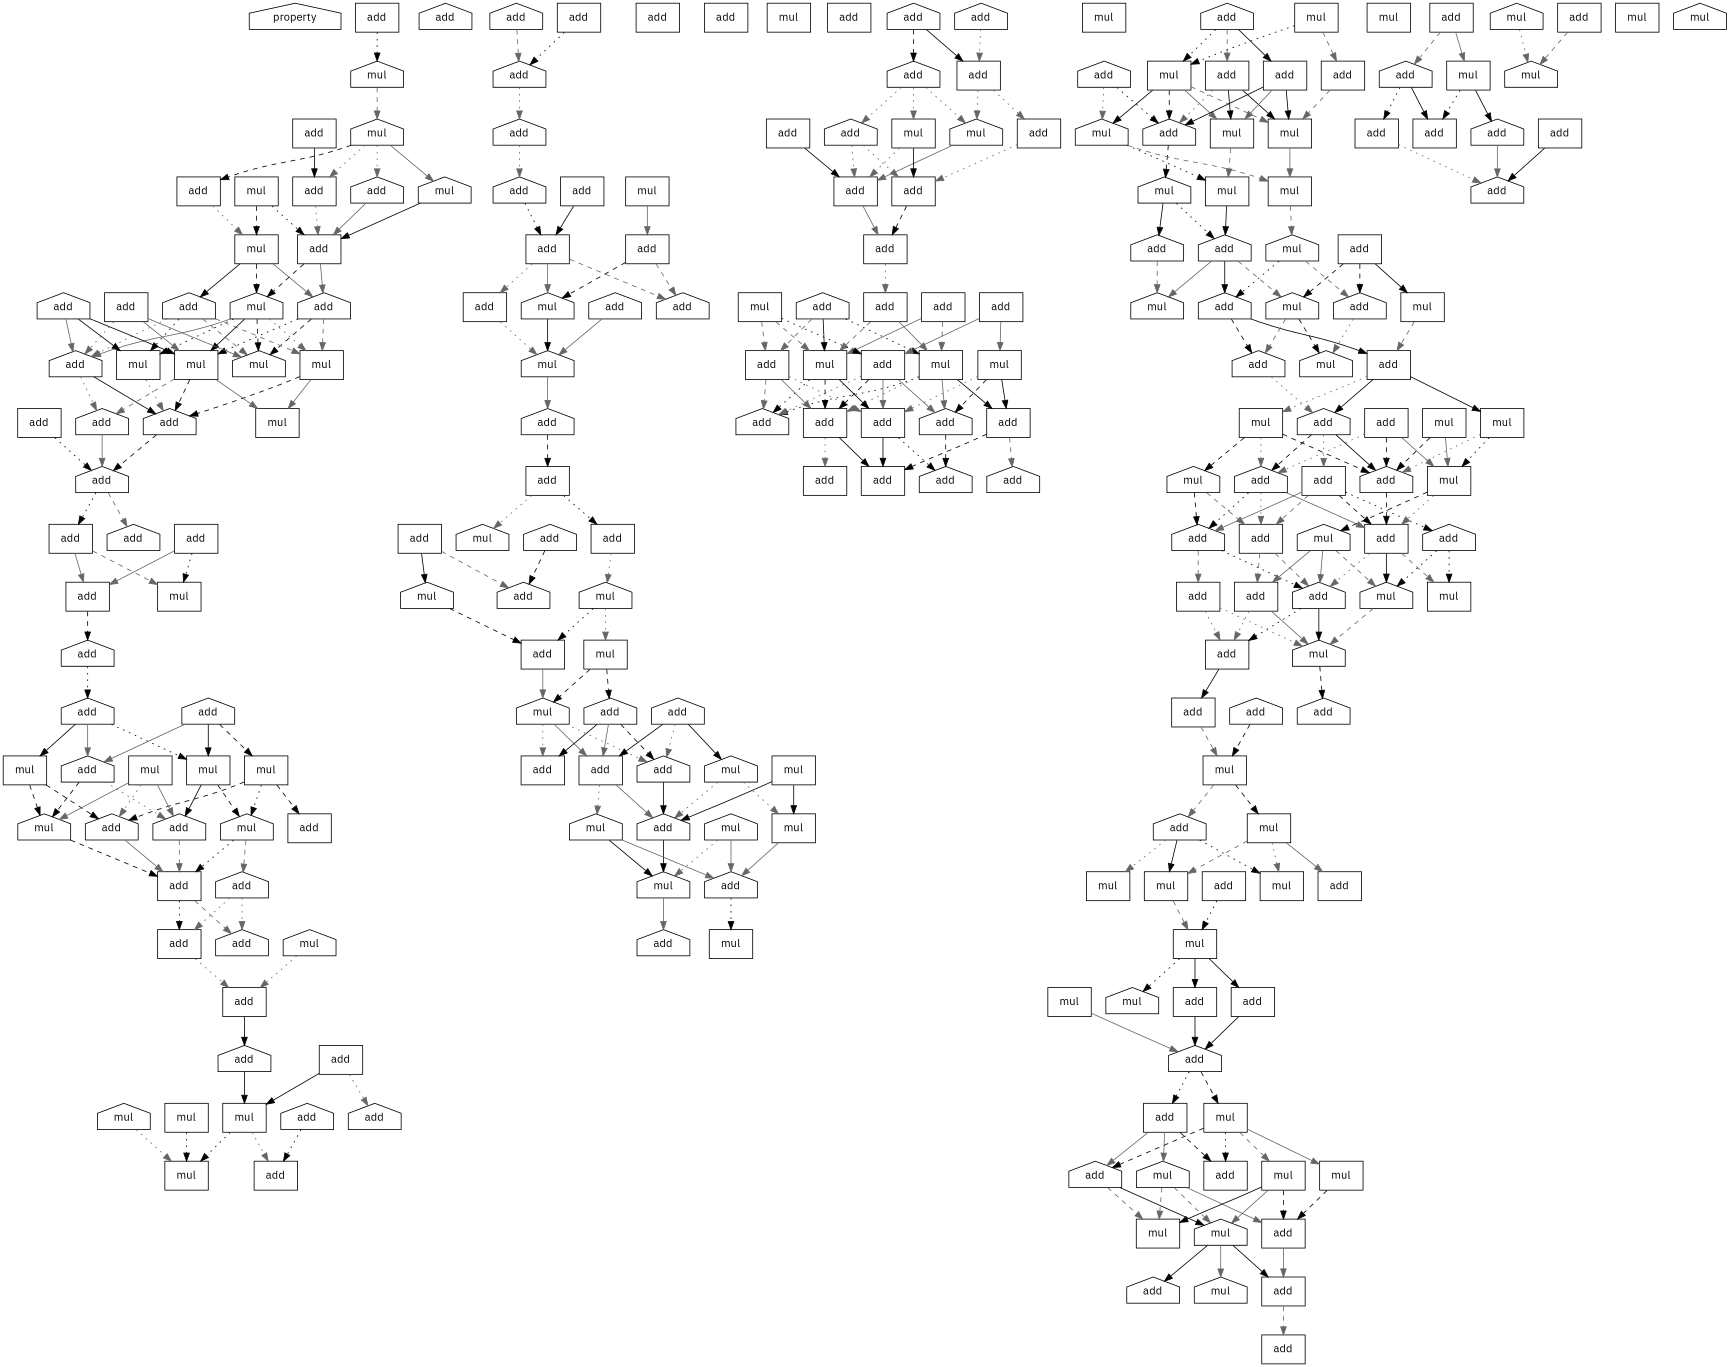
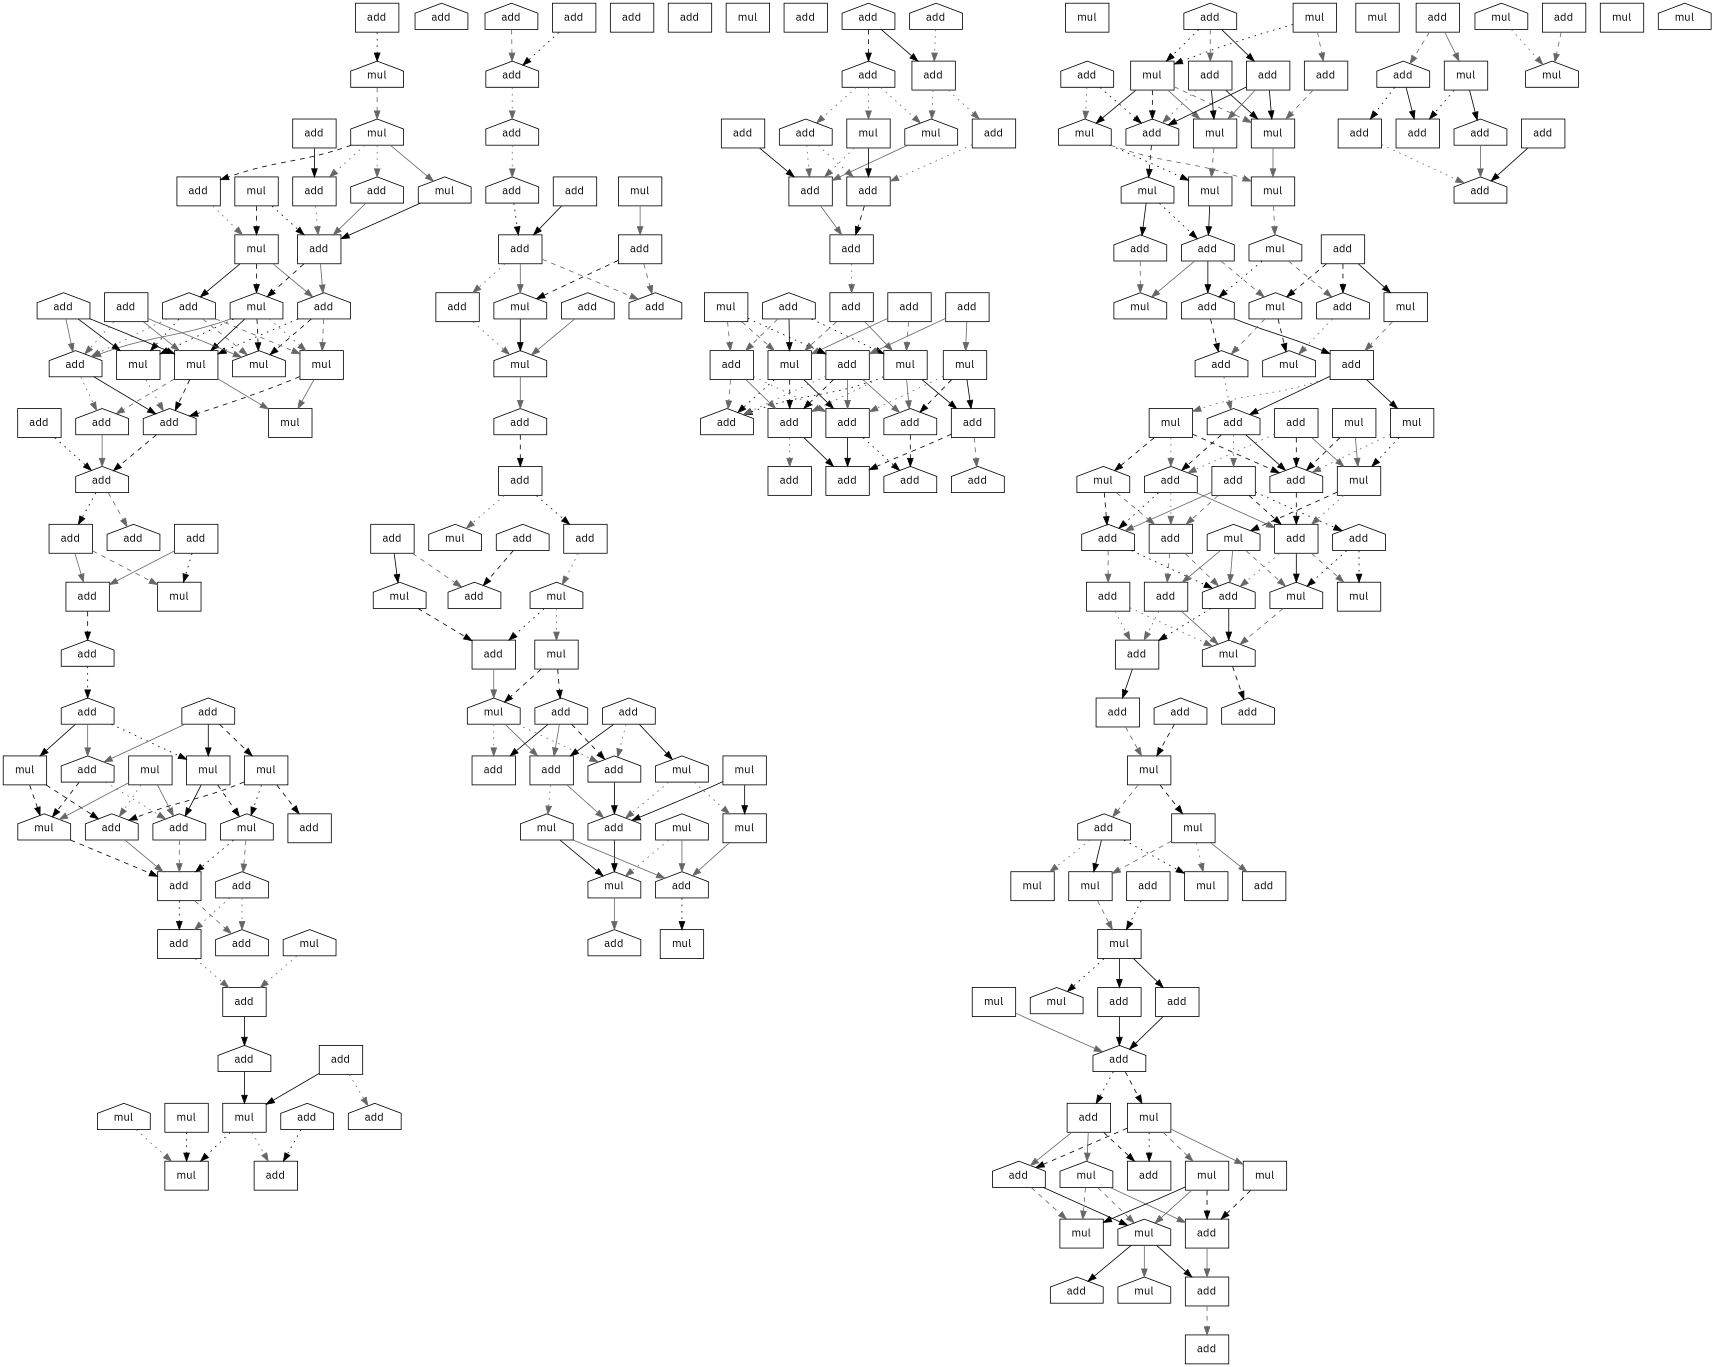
node "property": removed
